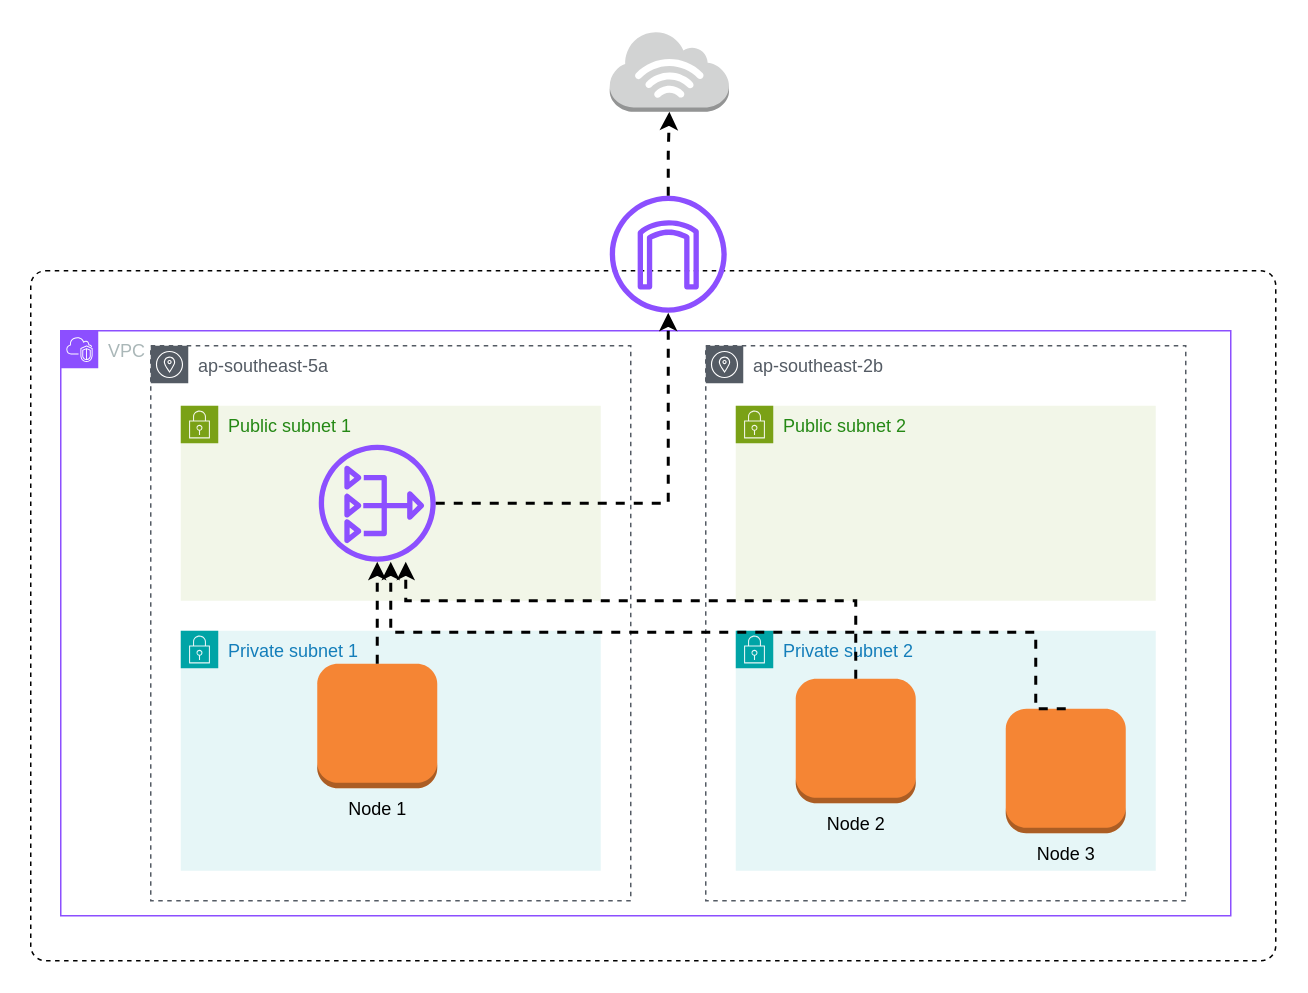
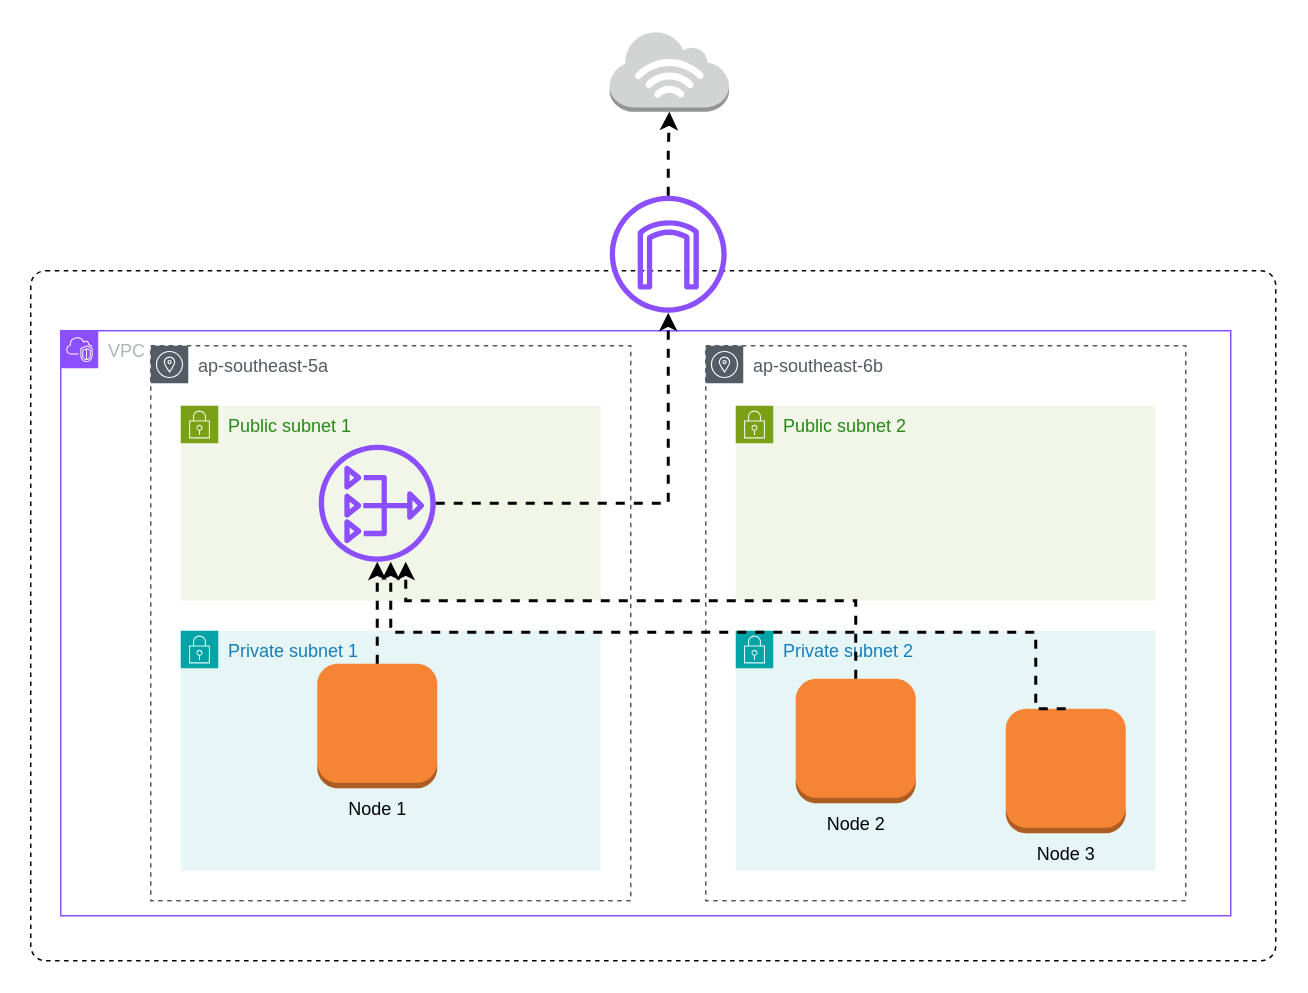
node "ap-southeast-2b": label "ap-southeast-2b" -> "ap-southeast-6b"
